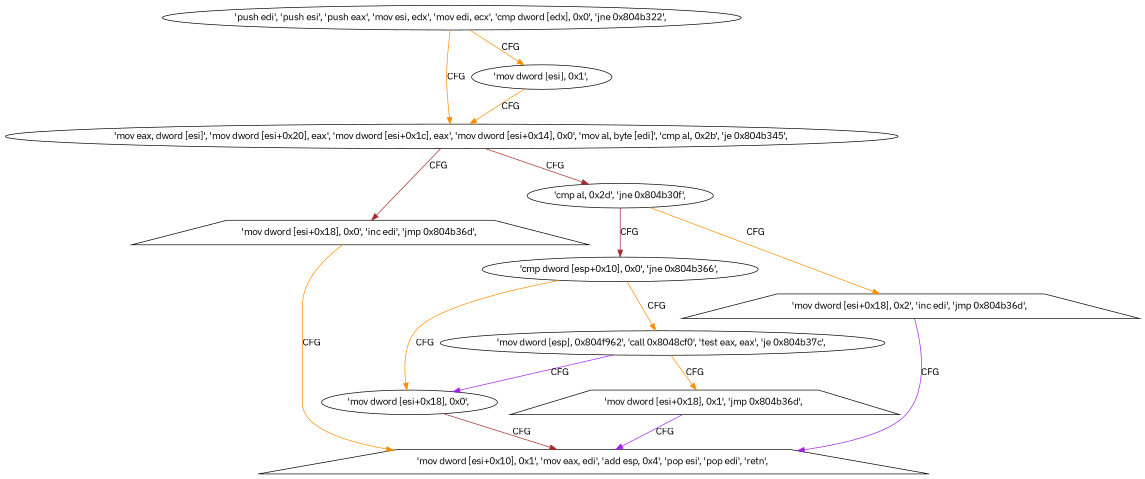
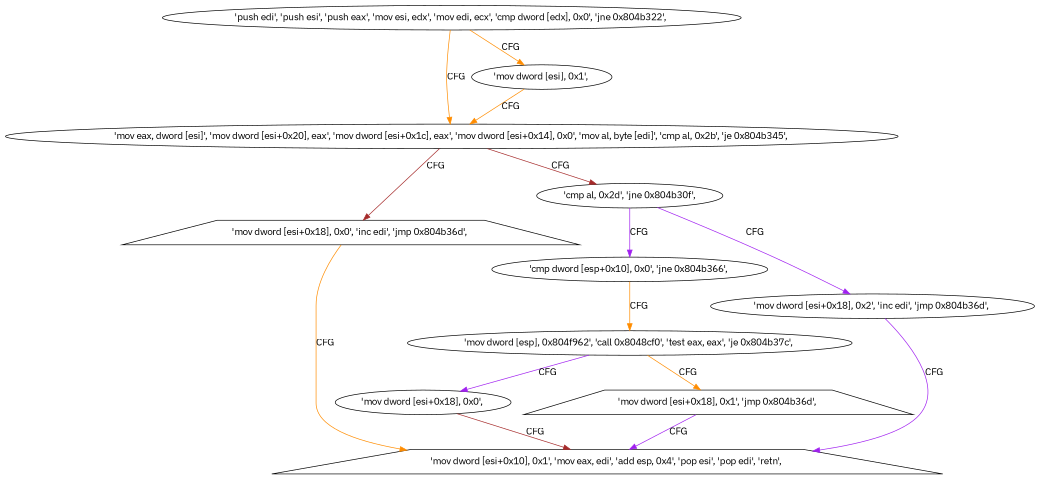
edge "'cmp al, 0x2d', 'jne 0x804b30f'," -> "'cmp dword [esp+0x10], 0x0', 'jne 0x804b366',": color brown -> purple
edge "'cmp al, 0x2d', 'jne 0x804b30f'," -> "'mov dword [esi+0x18], 0x2', 'inc edi', 'jmp 0x804b36d',": color darkorange -> purple
node "'mov dword [esi+0x18], 0x2', 'inc edi', 'jmp 0x804b36d',": shape trapezium -> ellipse
edge "'cmp dword [esp+0x10], 0x0', 'jne 0x804b366'," -> "'mov dword [esi+0x18], 0x0',": removed, label "CFG"
